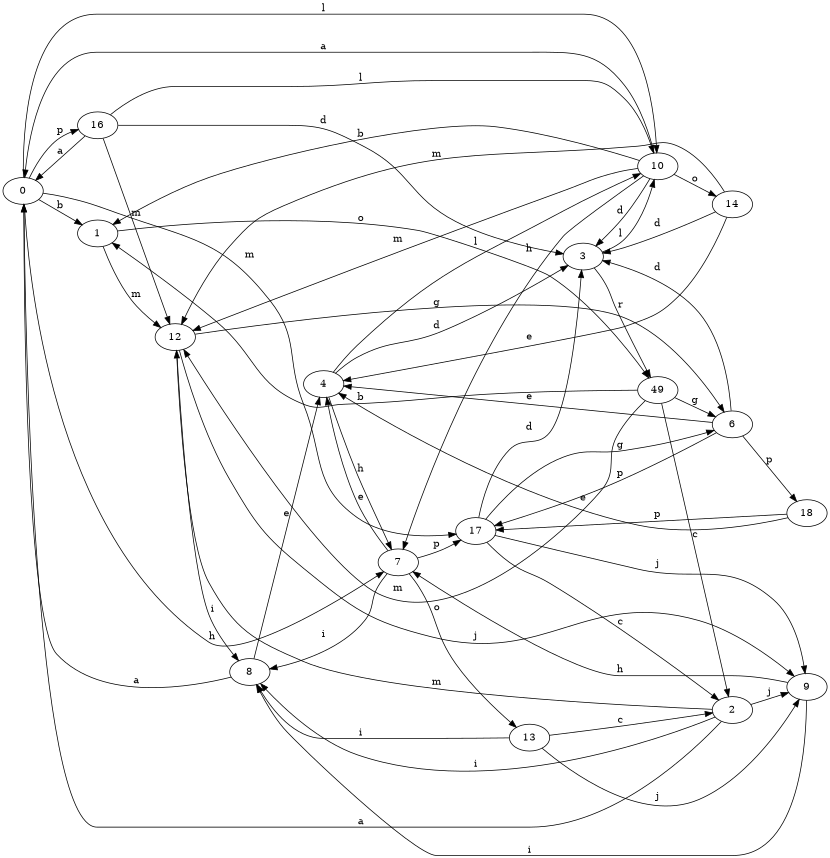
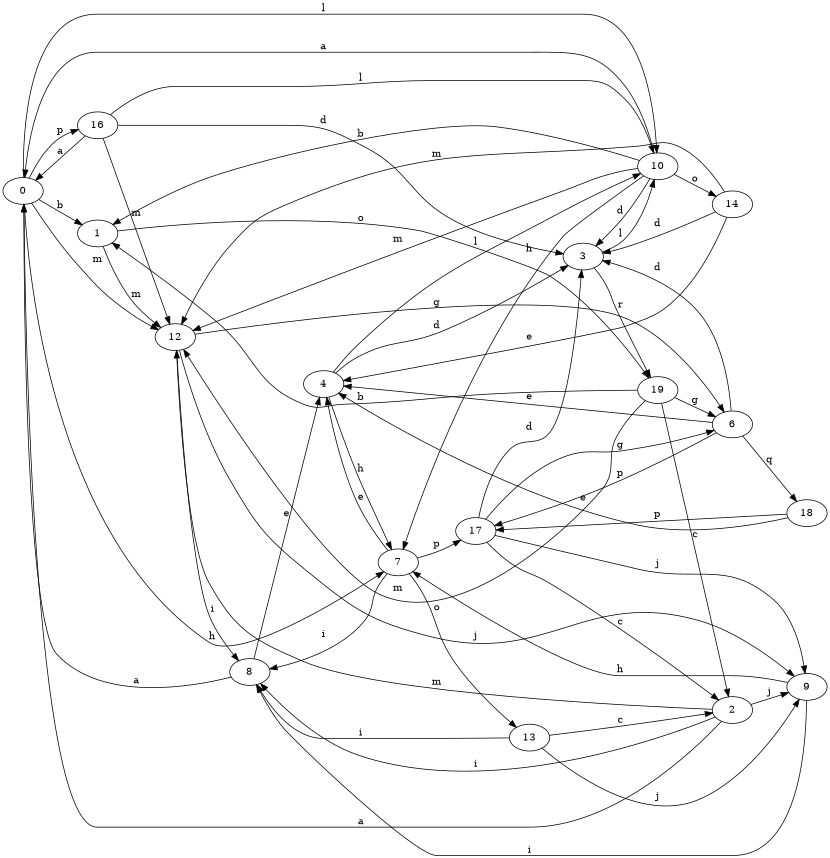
edge "0" -> "17": now "0" -> "12"
node "49": label "49" -> "19"
edge "6" -> "18": label "p" -> "q"
